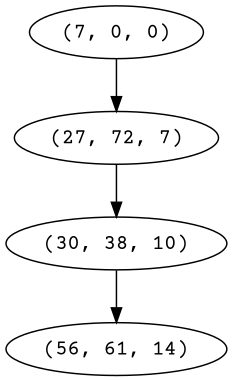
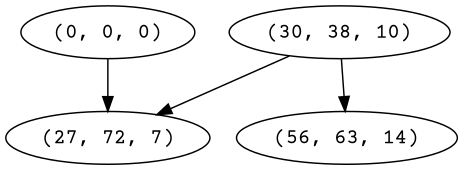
node "(7, 0, 0)": label "(7, 0, 0)" -> "(0, 0, 0)"
edge "(27, 72, 7)" -> "(30, 38, 10)": reversed
node "(56, 61, 14)": label "(56, 61, 14)" -> "(56, 63, 14)"
